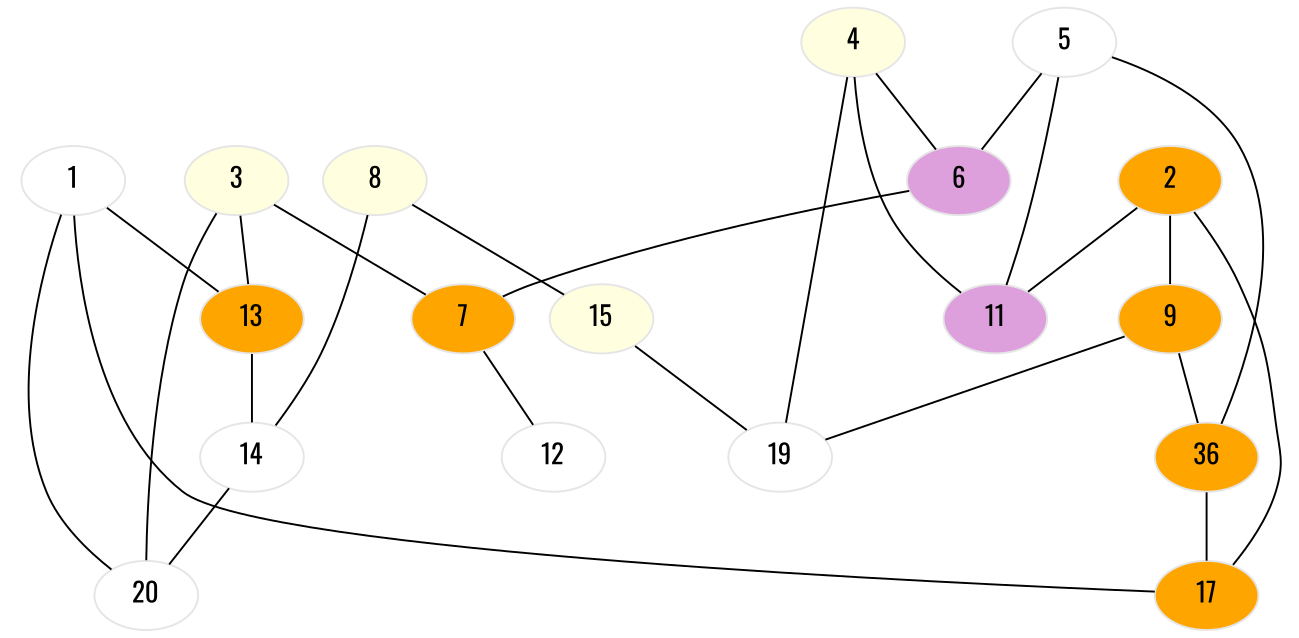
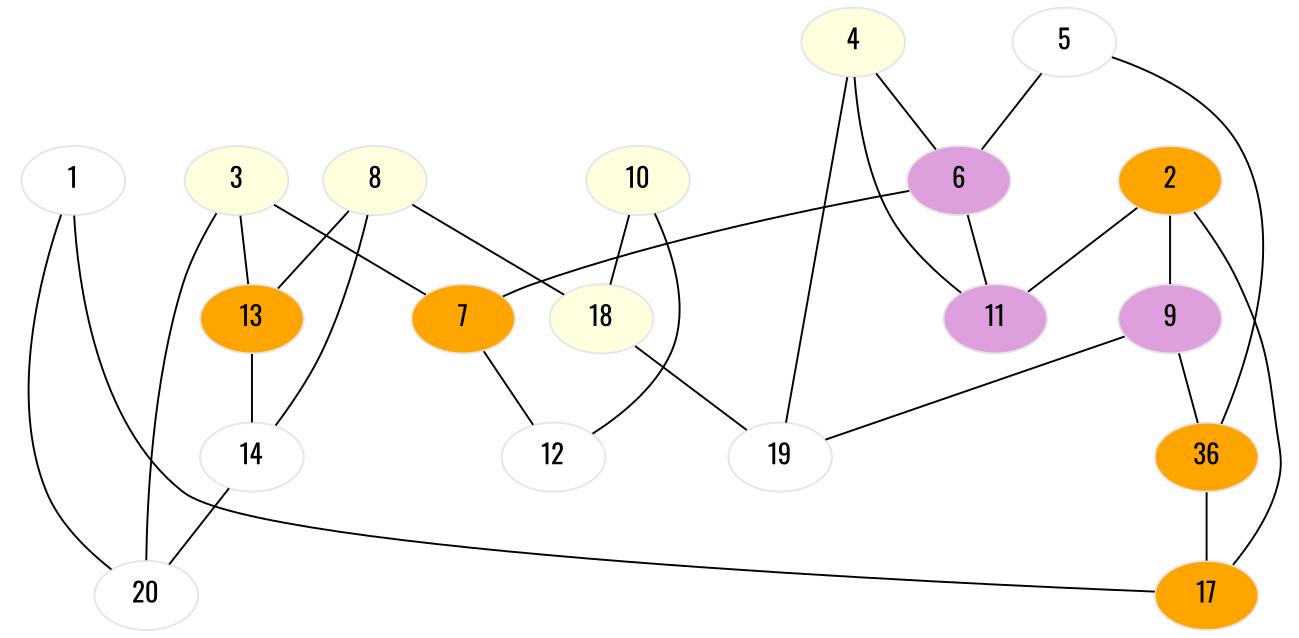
node "10": added
edge "5" -- "11": now "6" -- "11"
edge "1" -- "13": now "8" -- "13"
node "15": label "15" -> "18"
node "9": fillcolor orange -> plum
